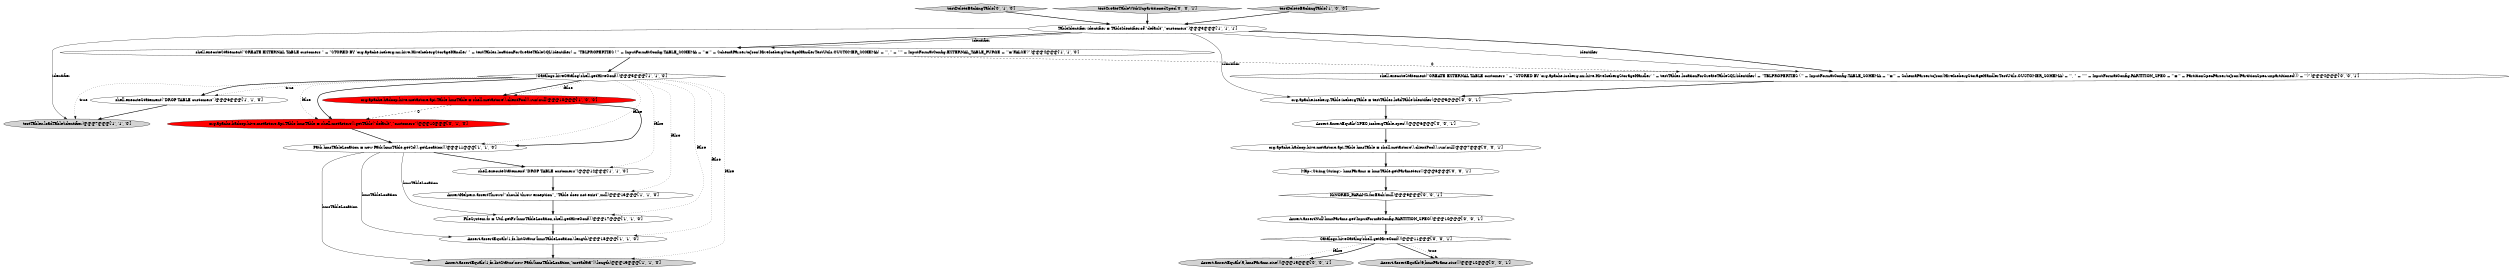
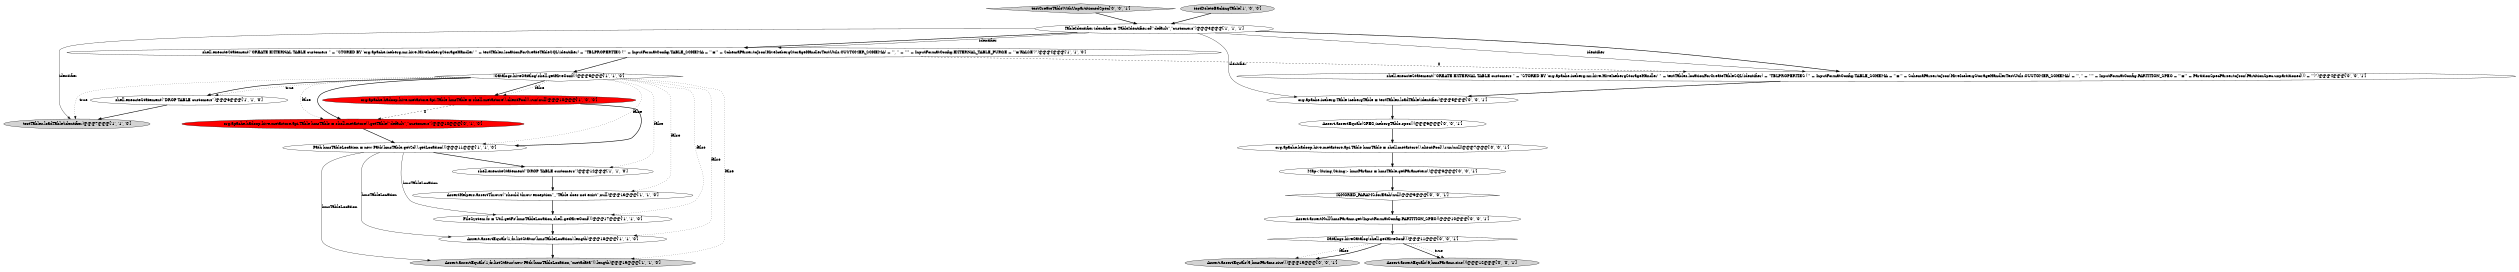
node "testDeleteBackingTable['0', '1', '0']": removed
node "testDeleteBackingTable['1', '0', '0']": shape diamond -> ellipse
